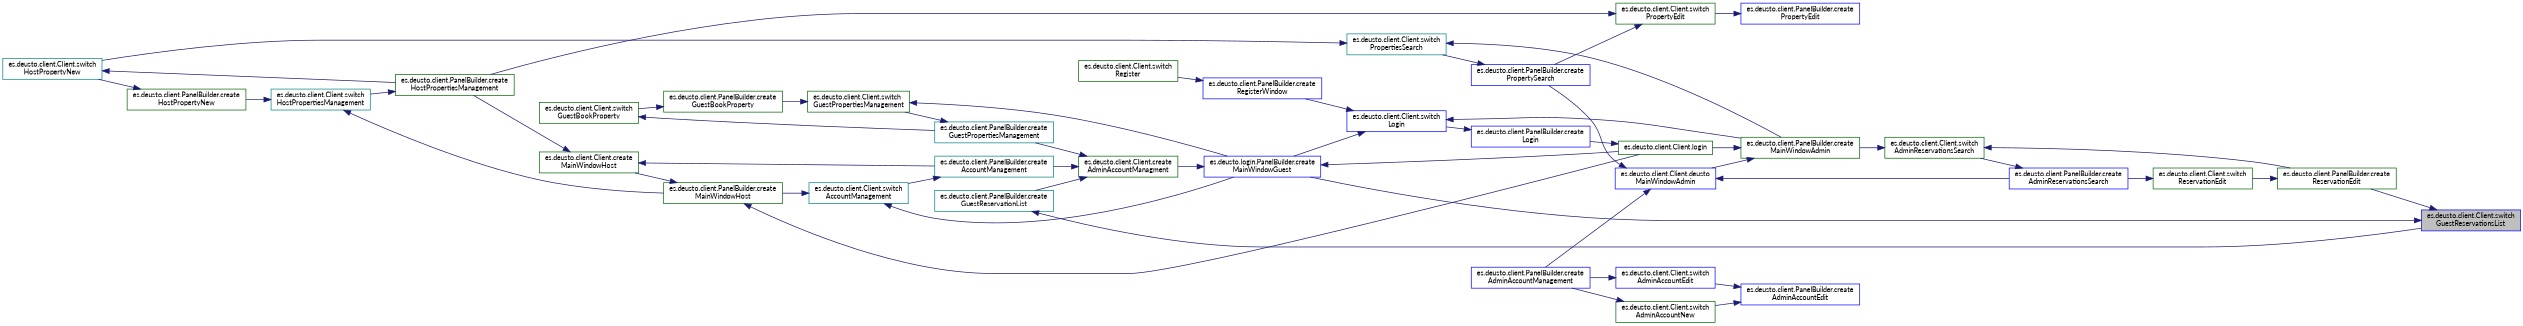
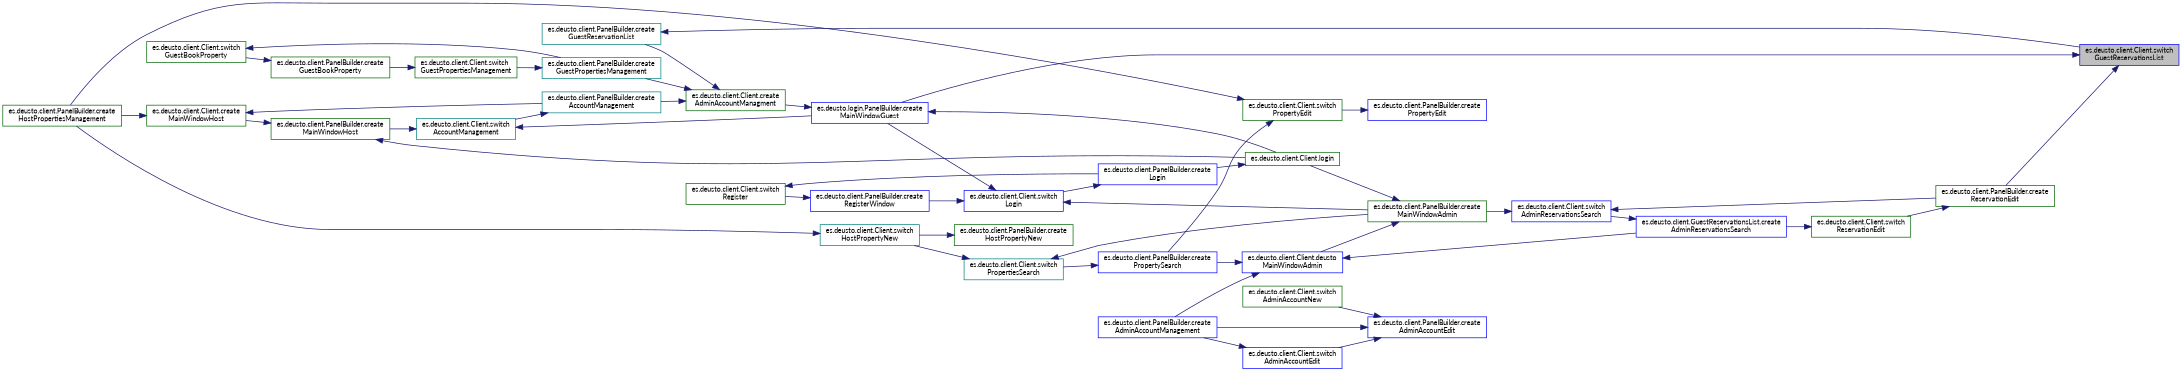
node "es.deusto.client.Client.switch HostPropertiesManagement": removed
edge "es.deusto.login.PanelBuilder.create MainWindowGuest" -> "es.deusto.client.Client.switch GuestPropertiesManagement": removed
node "es.deusto.client.Client.switch AdminReservationsSearch": color darkgreen -> blue
edge "es.deusto.client.PanelBuilder.create Login" -> "es.deusto.client.Client.switch Register": added
node "es.deusto.client.PanelBuilder.create AdminReservationsSearch": label "es.deusto.client.PanelBuilder.create AdminReservationsSearch" -> "es.deusto.client.GuestReservationsList.create AdminReservationsSearch"
edge "es.deusto.client.PanelBuilder.create AdminAccountManagement" -> "es.deusto.client.Client.switch AdminAccountNew": now "es.deusto.client.PanelBuilder.create AdminAccountManagement" -> "es.deusto.client.PanelBuilder.create AdminAccountEdit"
